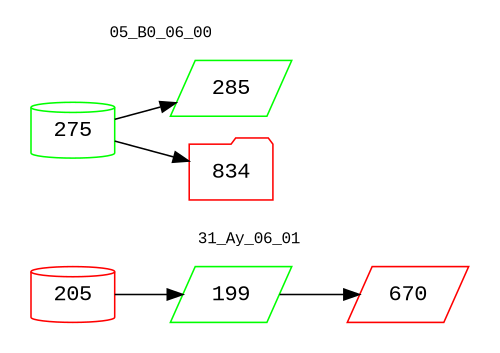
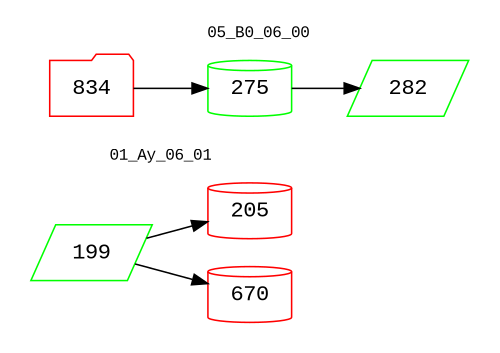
node "285": label "285" -> "282"
edge "275" -> "834": reversed
cluster "31_Ay_06_01": label "31_Ay_06_01" -> "01_Ay_06_01"
edge "205" -> "199": reversed
node "670": shape parallelogram -> cylinder
